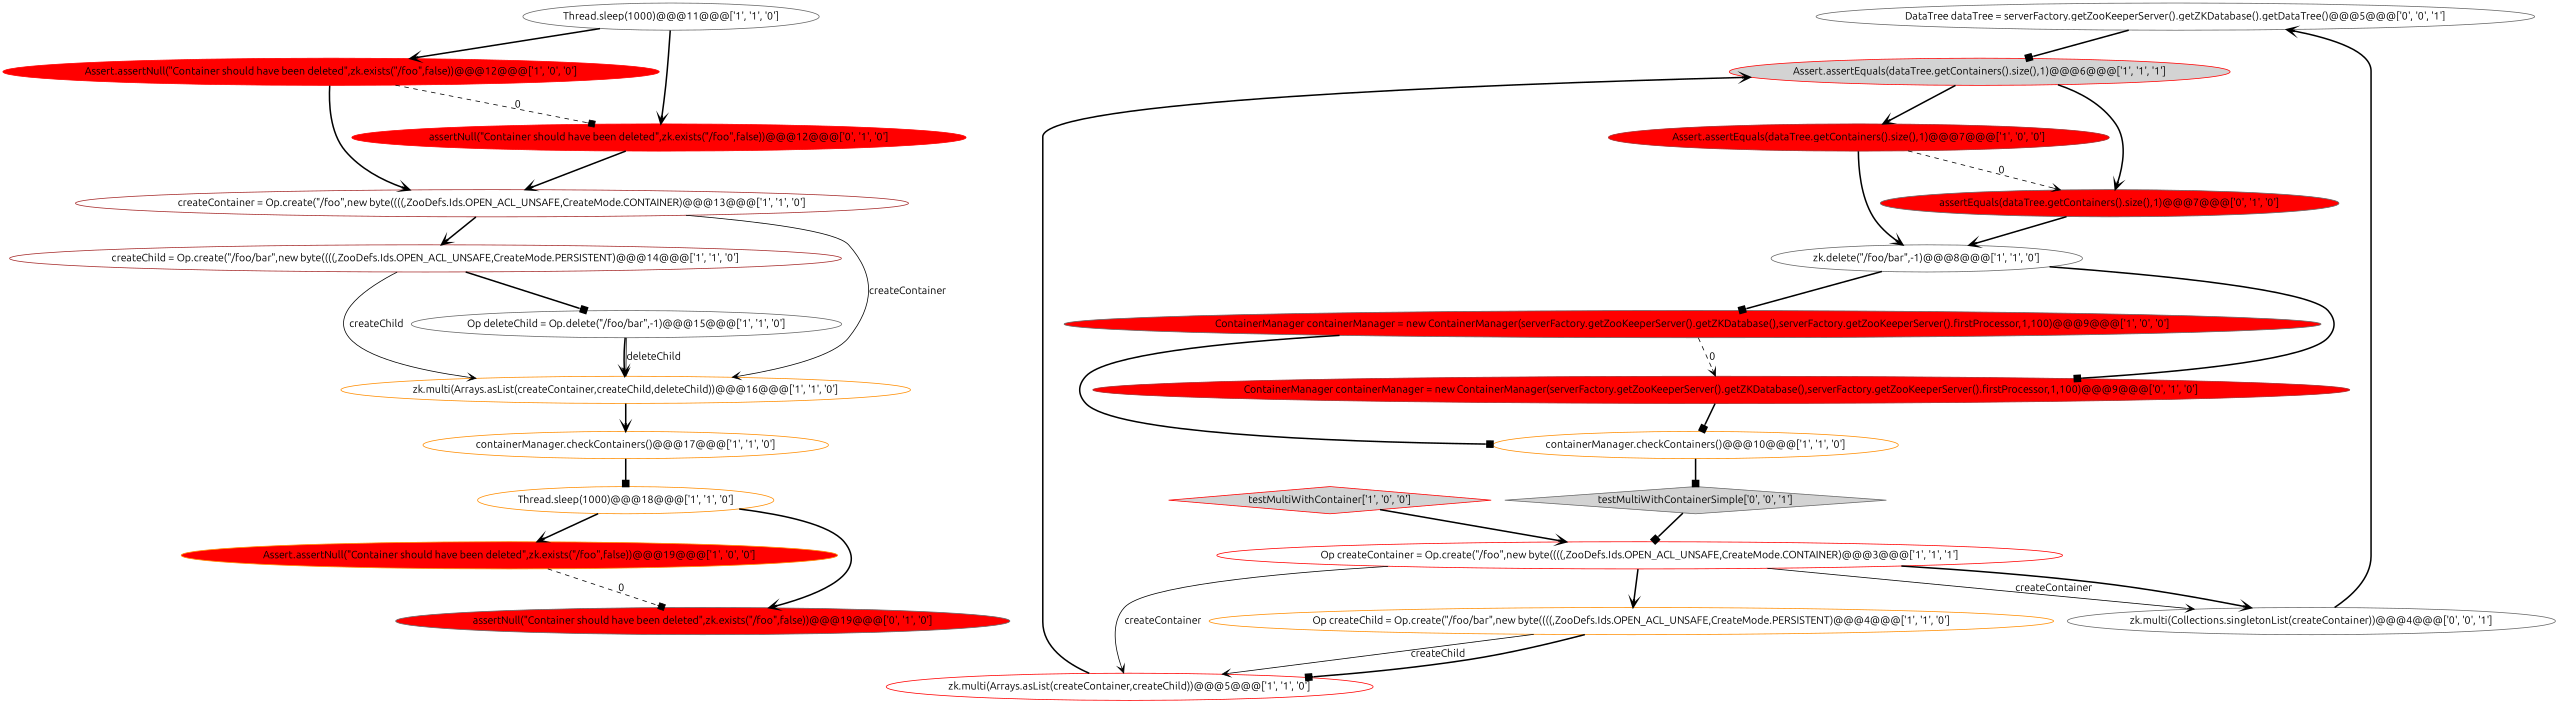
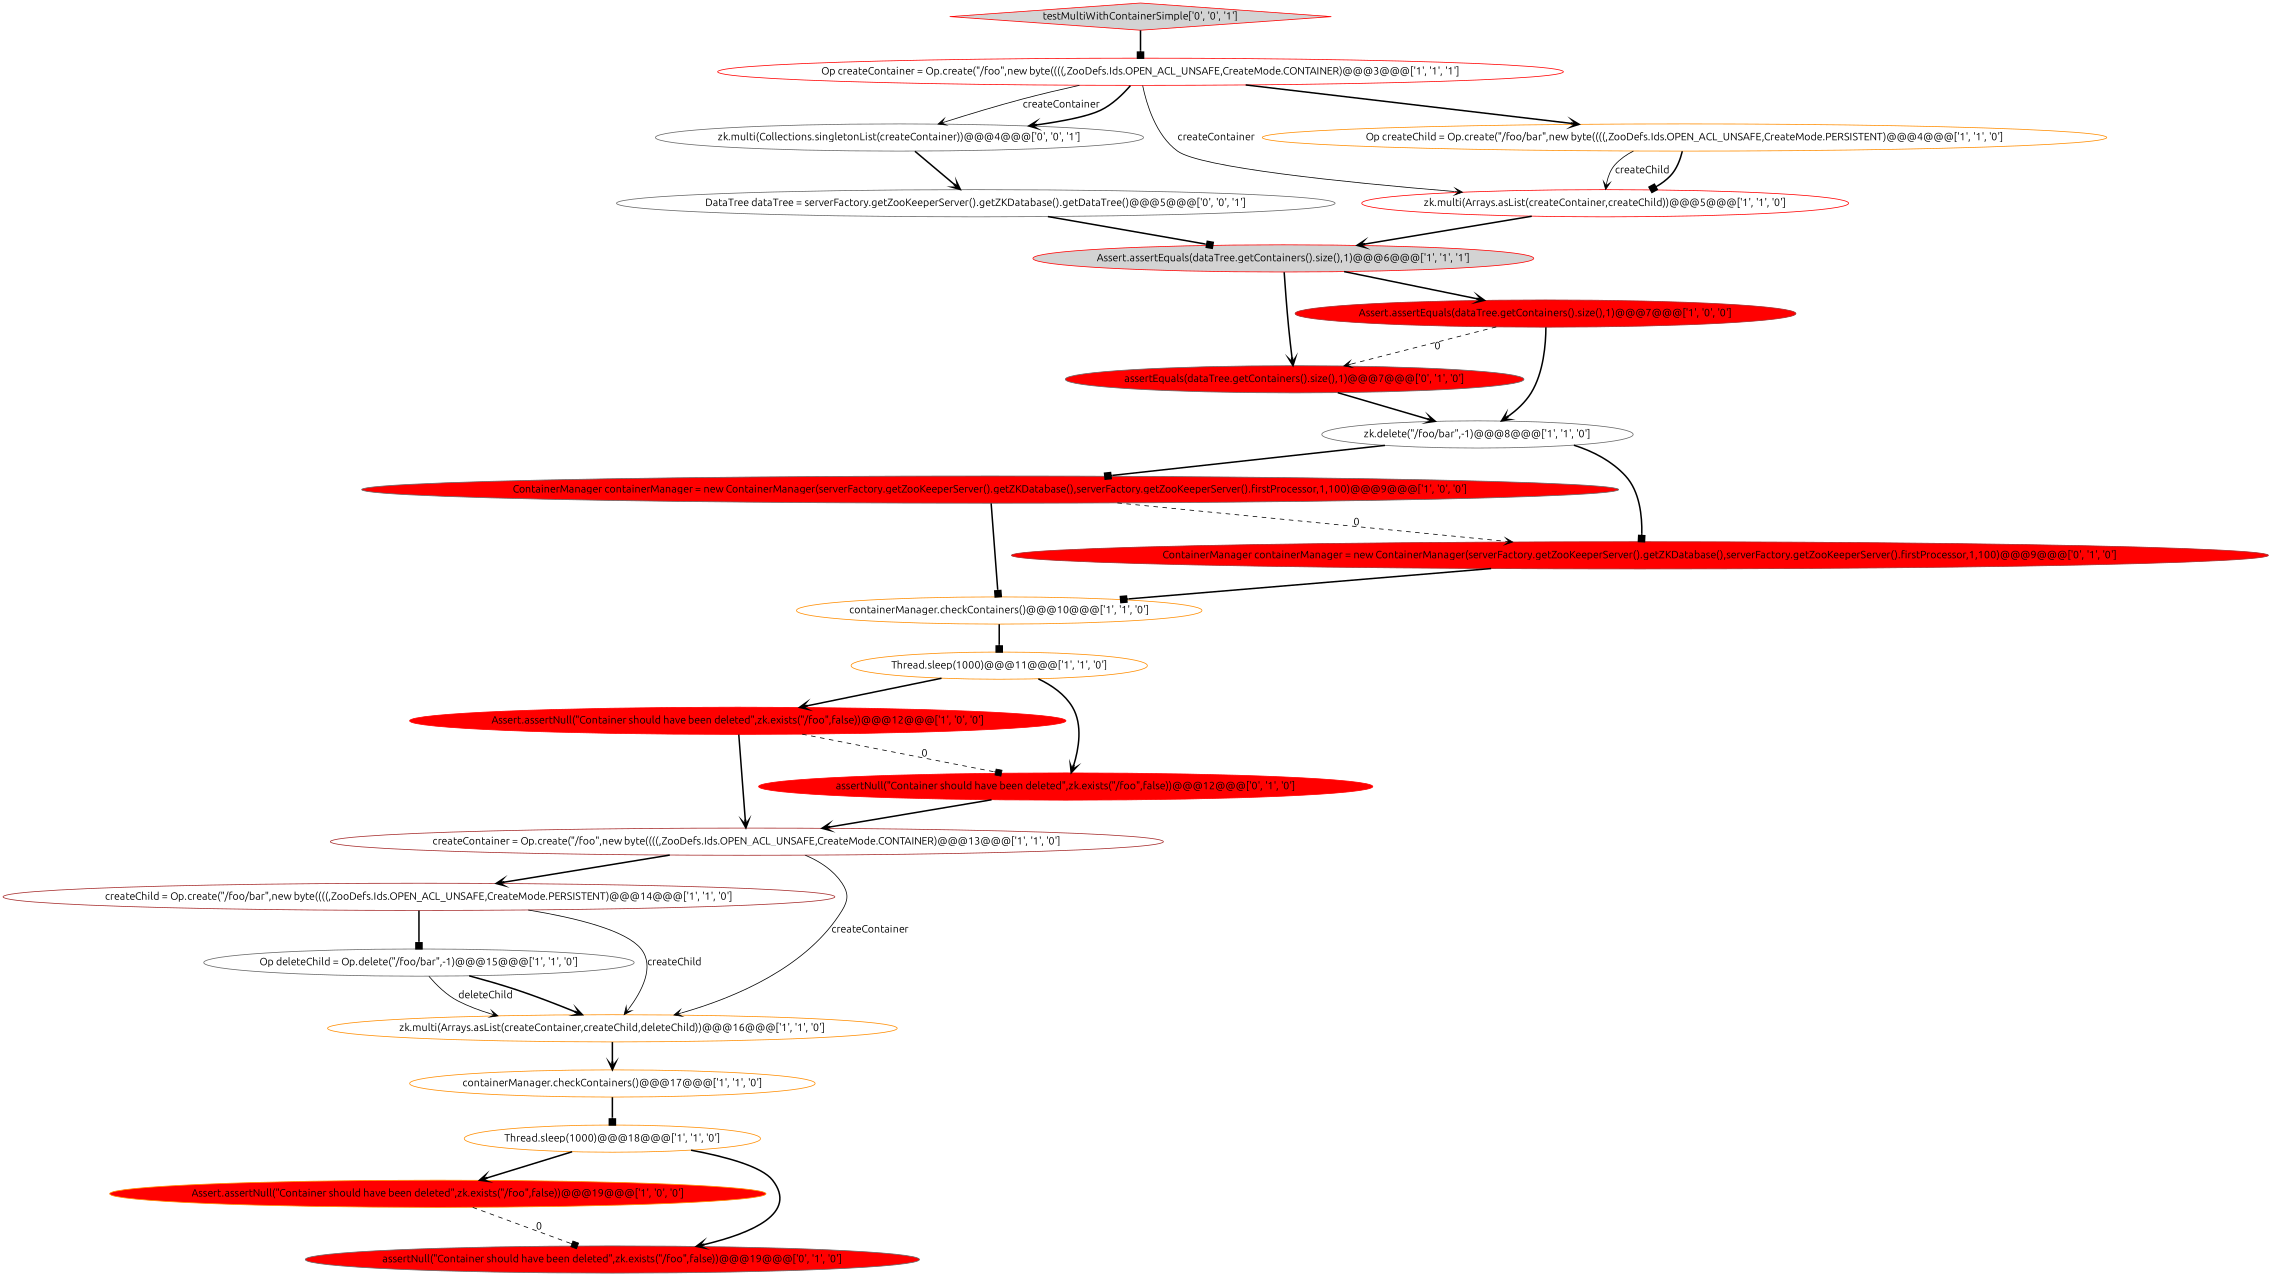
node "Thread.sleep(1000)@@@11@@@['1', '1', '0']": color gray40 -> darkorange
edge "containerManager.checkContainers()@@@10@@@['1', '1', '0']" -> "testMultiWithContainerSimple['0', '0', '1']": now "containerManager.checkContainers()@@@10@@@['1', '1', '0']" -> "Thread.sleep(1000)@@@11@@@['1', '1', '0']"
node "testMultiWithContainer['1', '0', '0']": removed
node "testMultiWithContainerSimple['0', '0', '1']": color gray40 -> red
